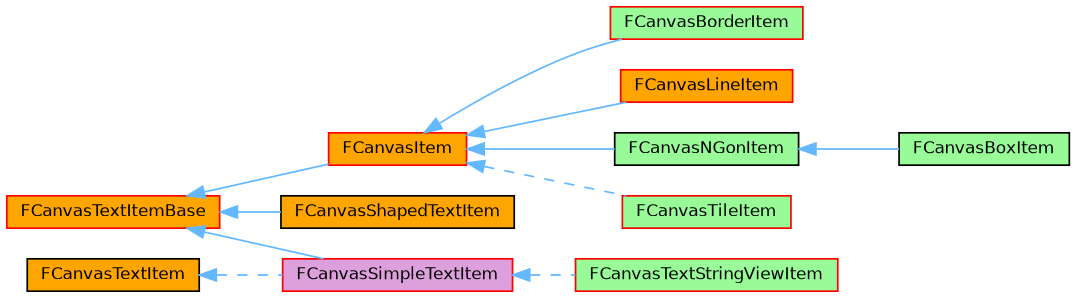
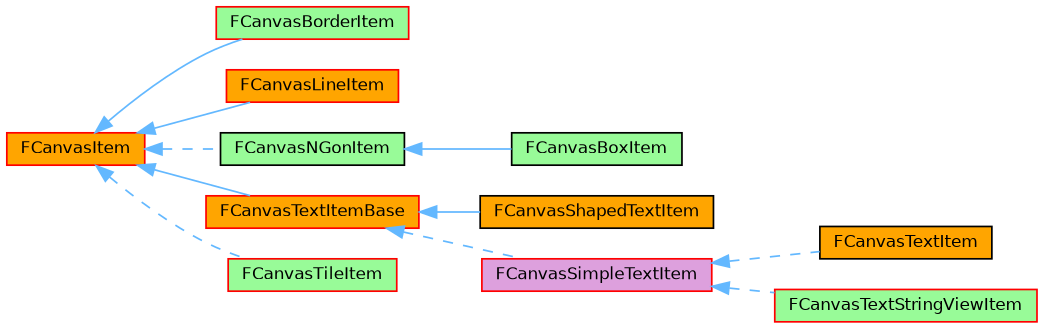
edge "FCanvasNGonItem" -> "FCanvasItem": style solid -> dashed
edge "FCanvasItem" -> "FCanvasTextItemBase": reversed
edge "FCanvasSimpleTextItem" -> "FCanvasTextItemBase": style solid -> dashed
edge "FCanvasSimpleTextItem" -> "FCanvasTextItem": reversed
